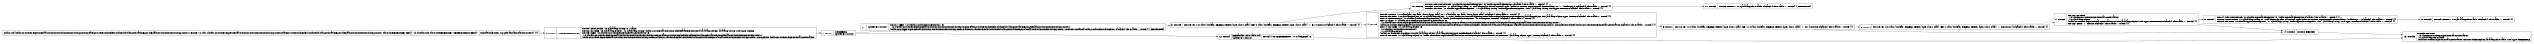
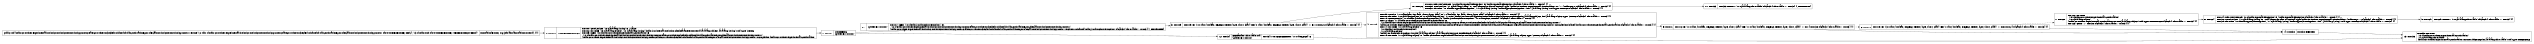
edge "7: 0x0020" -> "14: 0x0038": now "6: 0x001e" -> "14: 0x0038"
